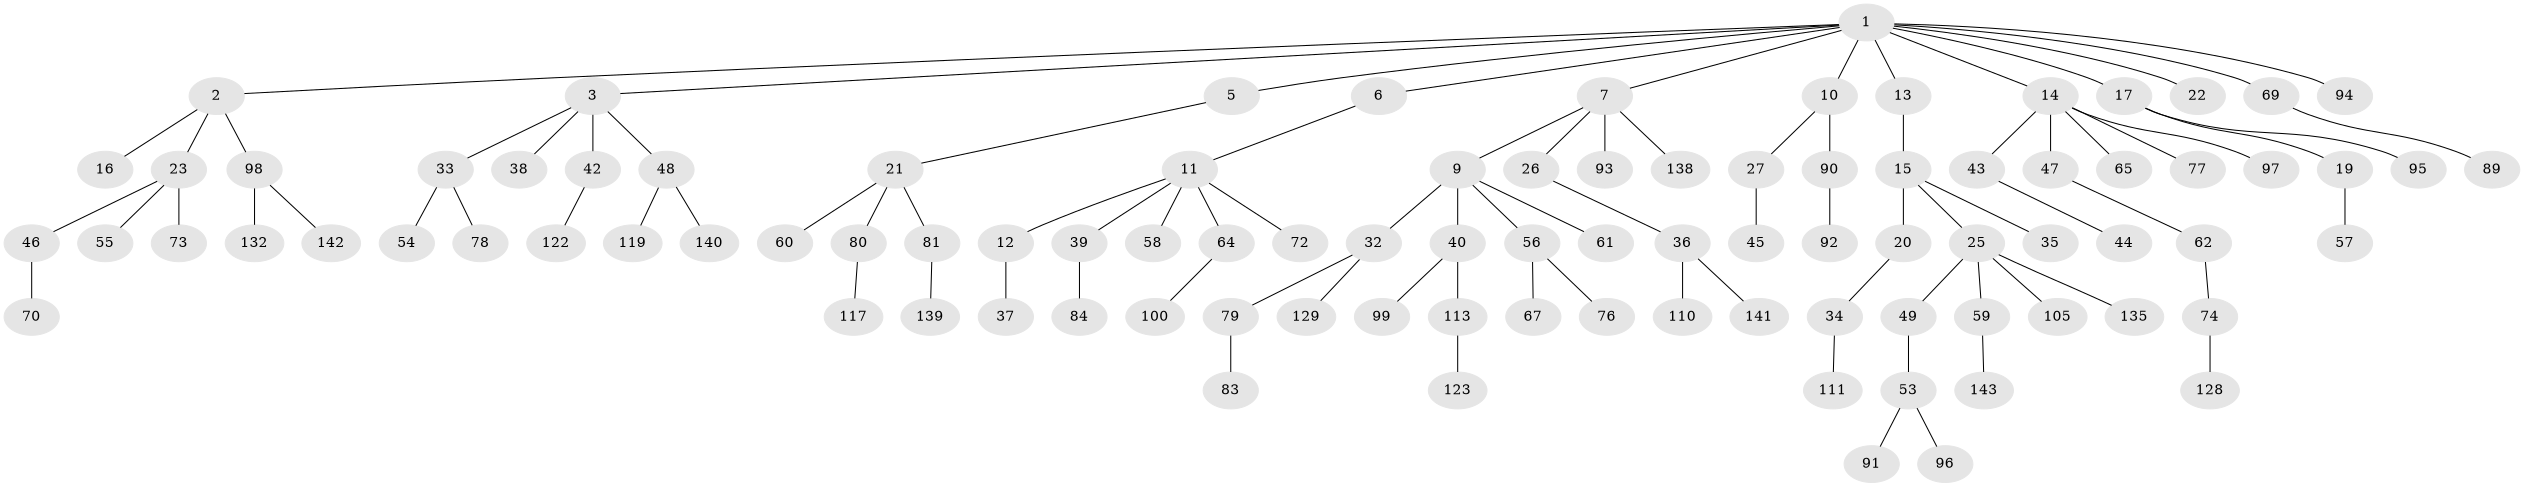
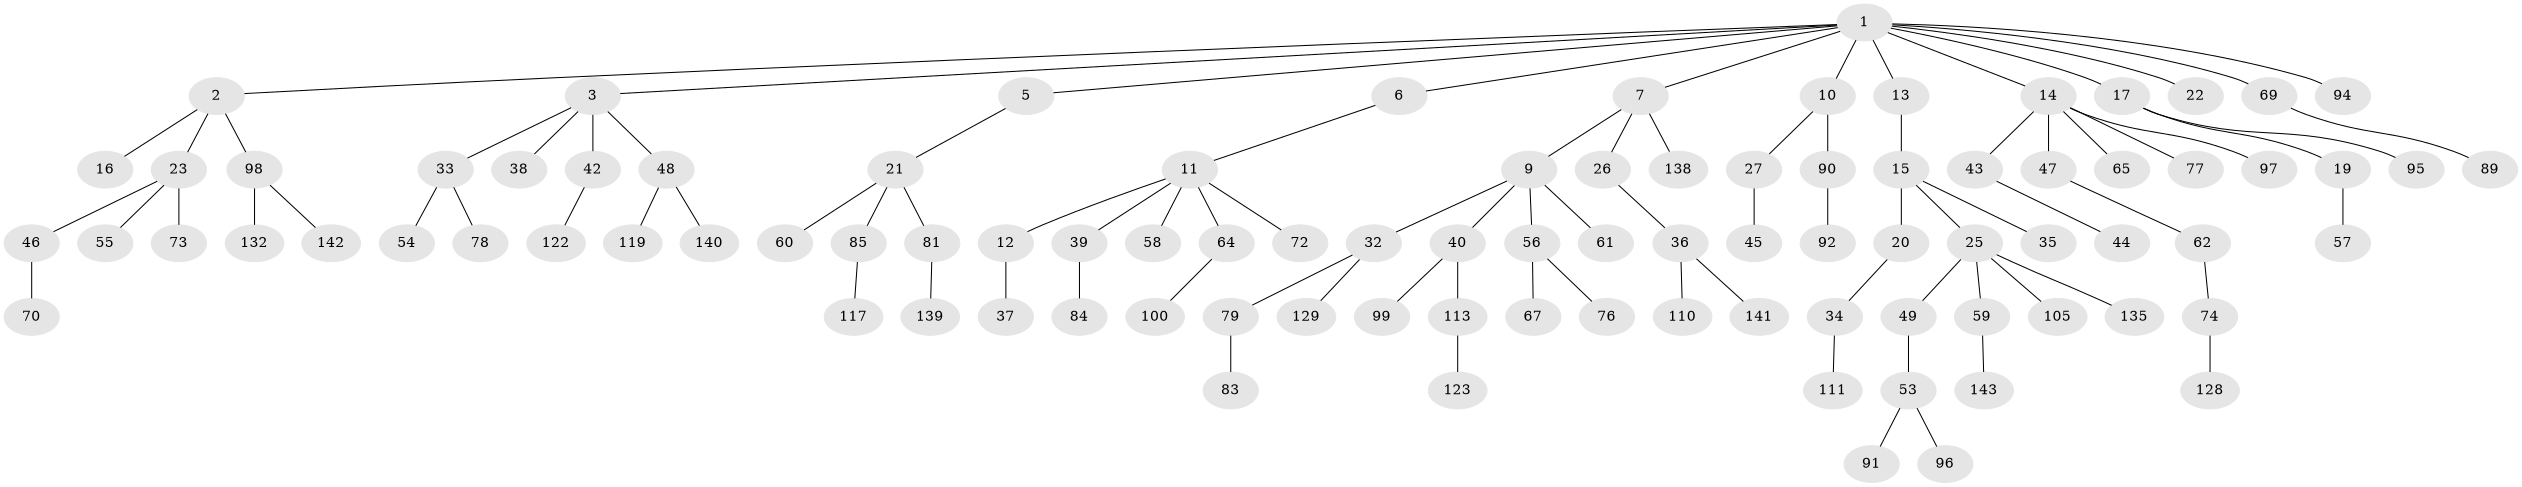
node "93": removed
node "80": label "80" -> "85"
